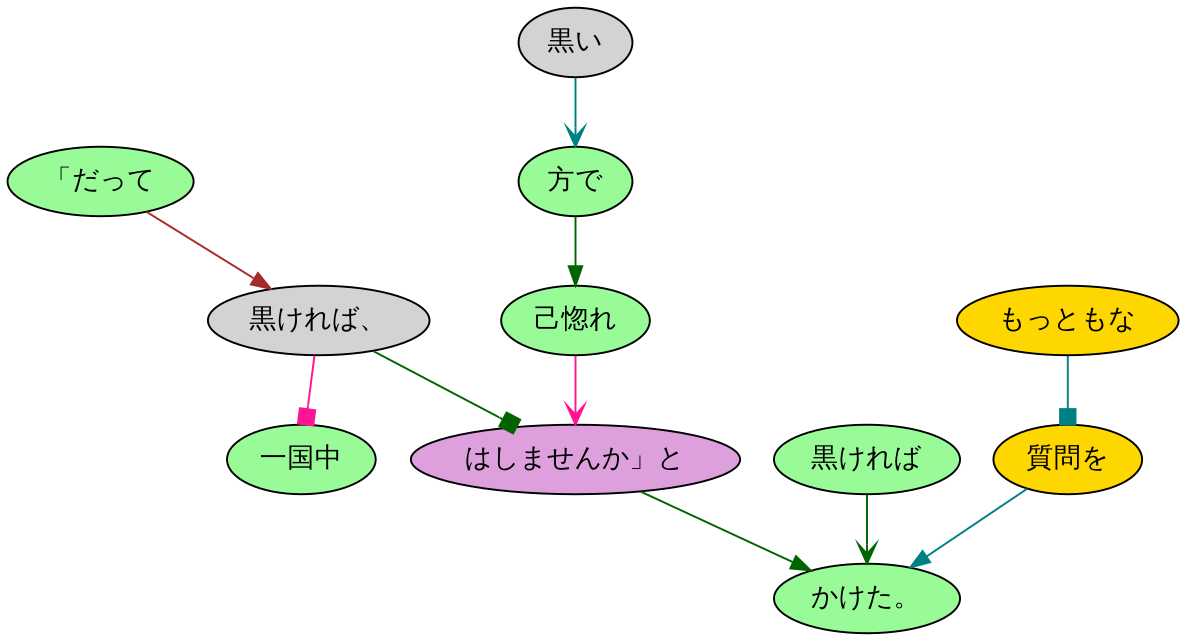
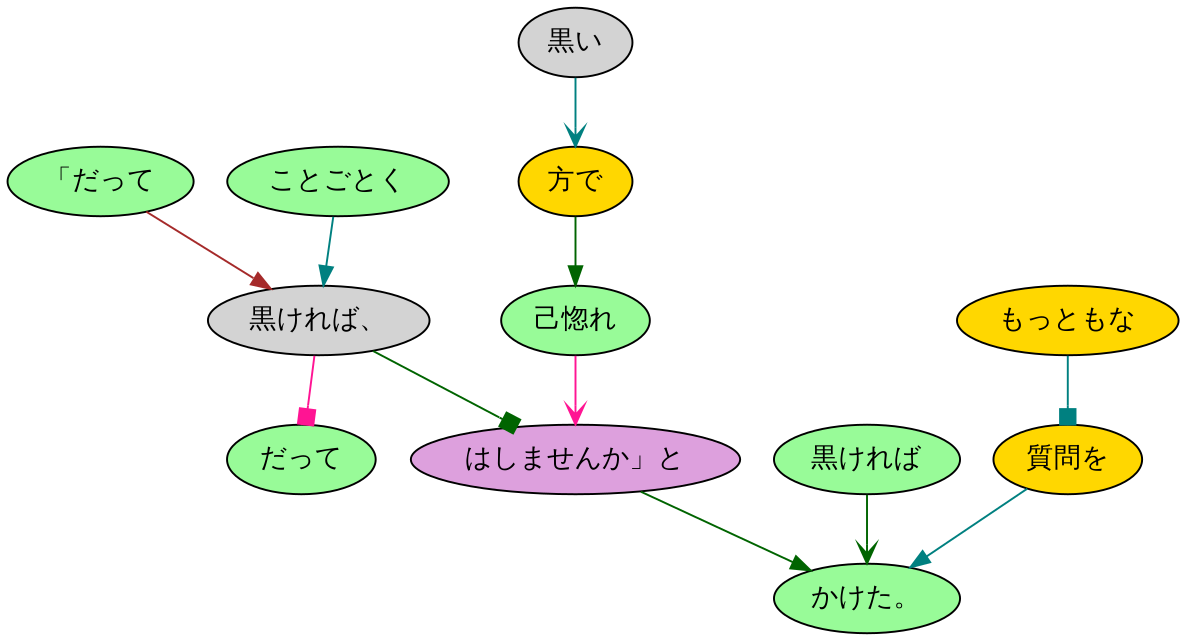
node "ことごとく": added
node "方で": fillcolor palegreen -> gold
node "一国中": label "一国中" -> "だって"
